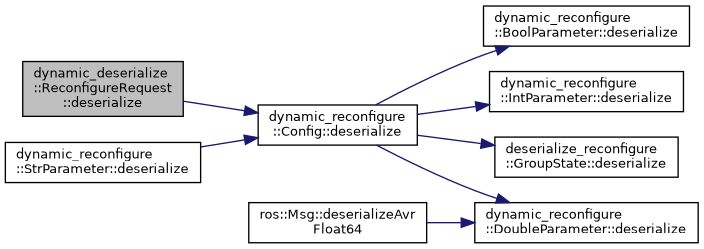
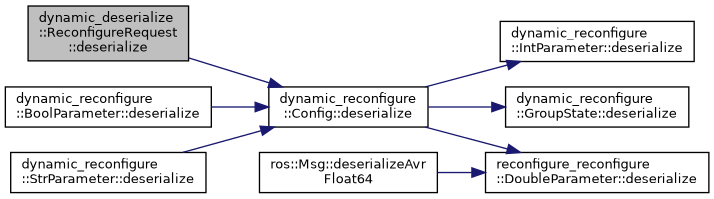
edge "dynamic_reconfigure ::Config::deserialize" -> "dynamic_reconfigure ::BoolParameter::deserialize": reversed
node "deserialize_reconfigure ::GroupState::deserialize": label "deserialize_reconfigure ::GroupState::deserialize" -> "dynamic_reconfigure ::GroupState::deserialize"
node "dynamic_reconfigure ::DoubleParameter::deserialize": label "dynamic_reconfigure ::DoubleParameter::deserialize" -> "reconfigure_reconfigure ::DoubleParameter::deserialize"
